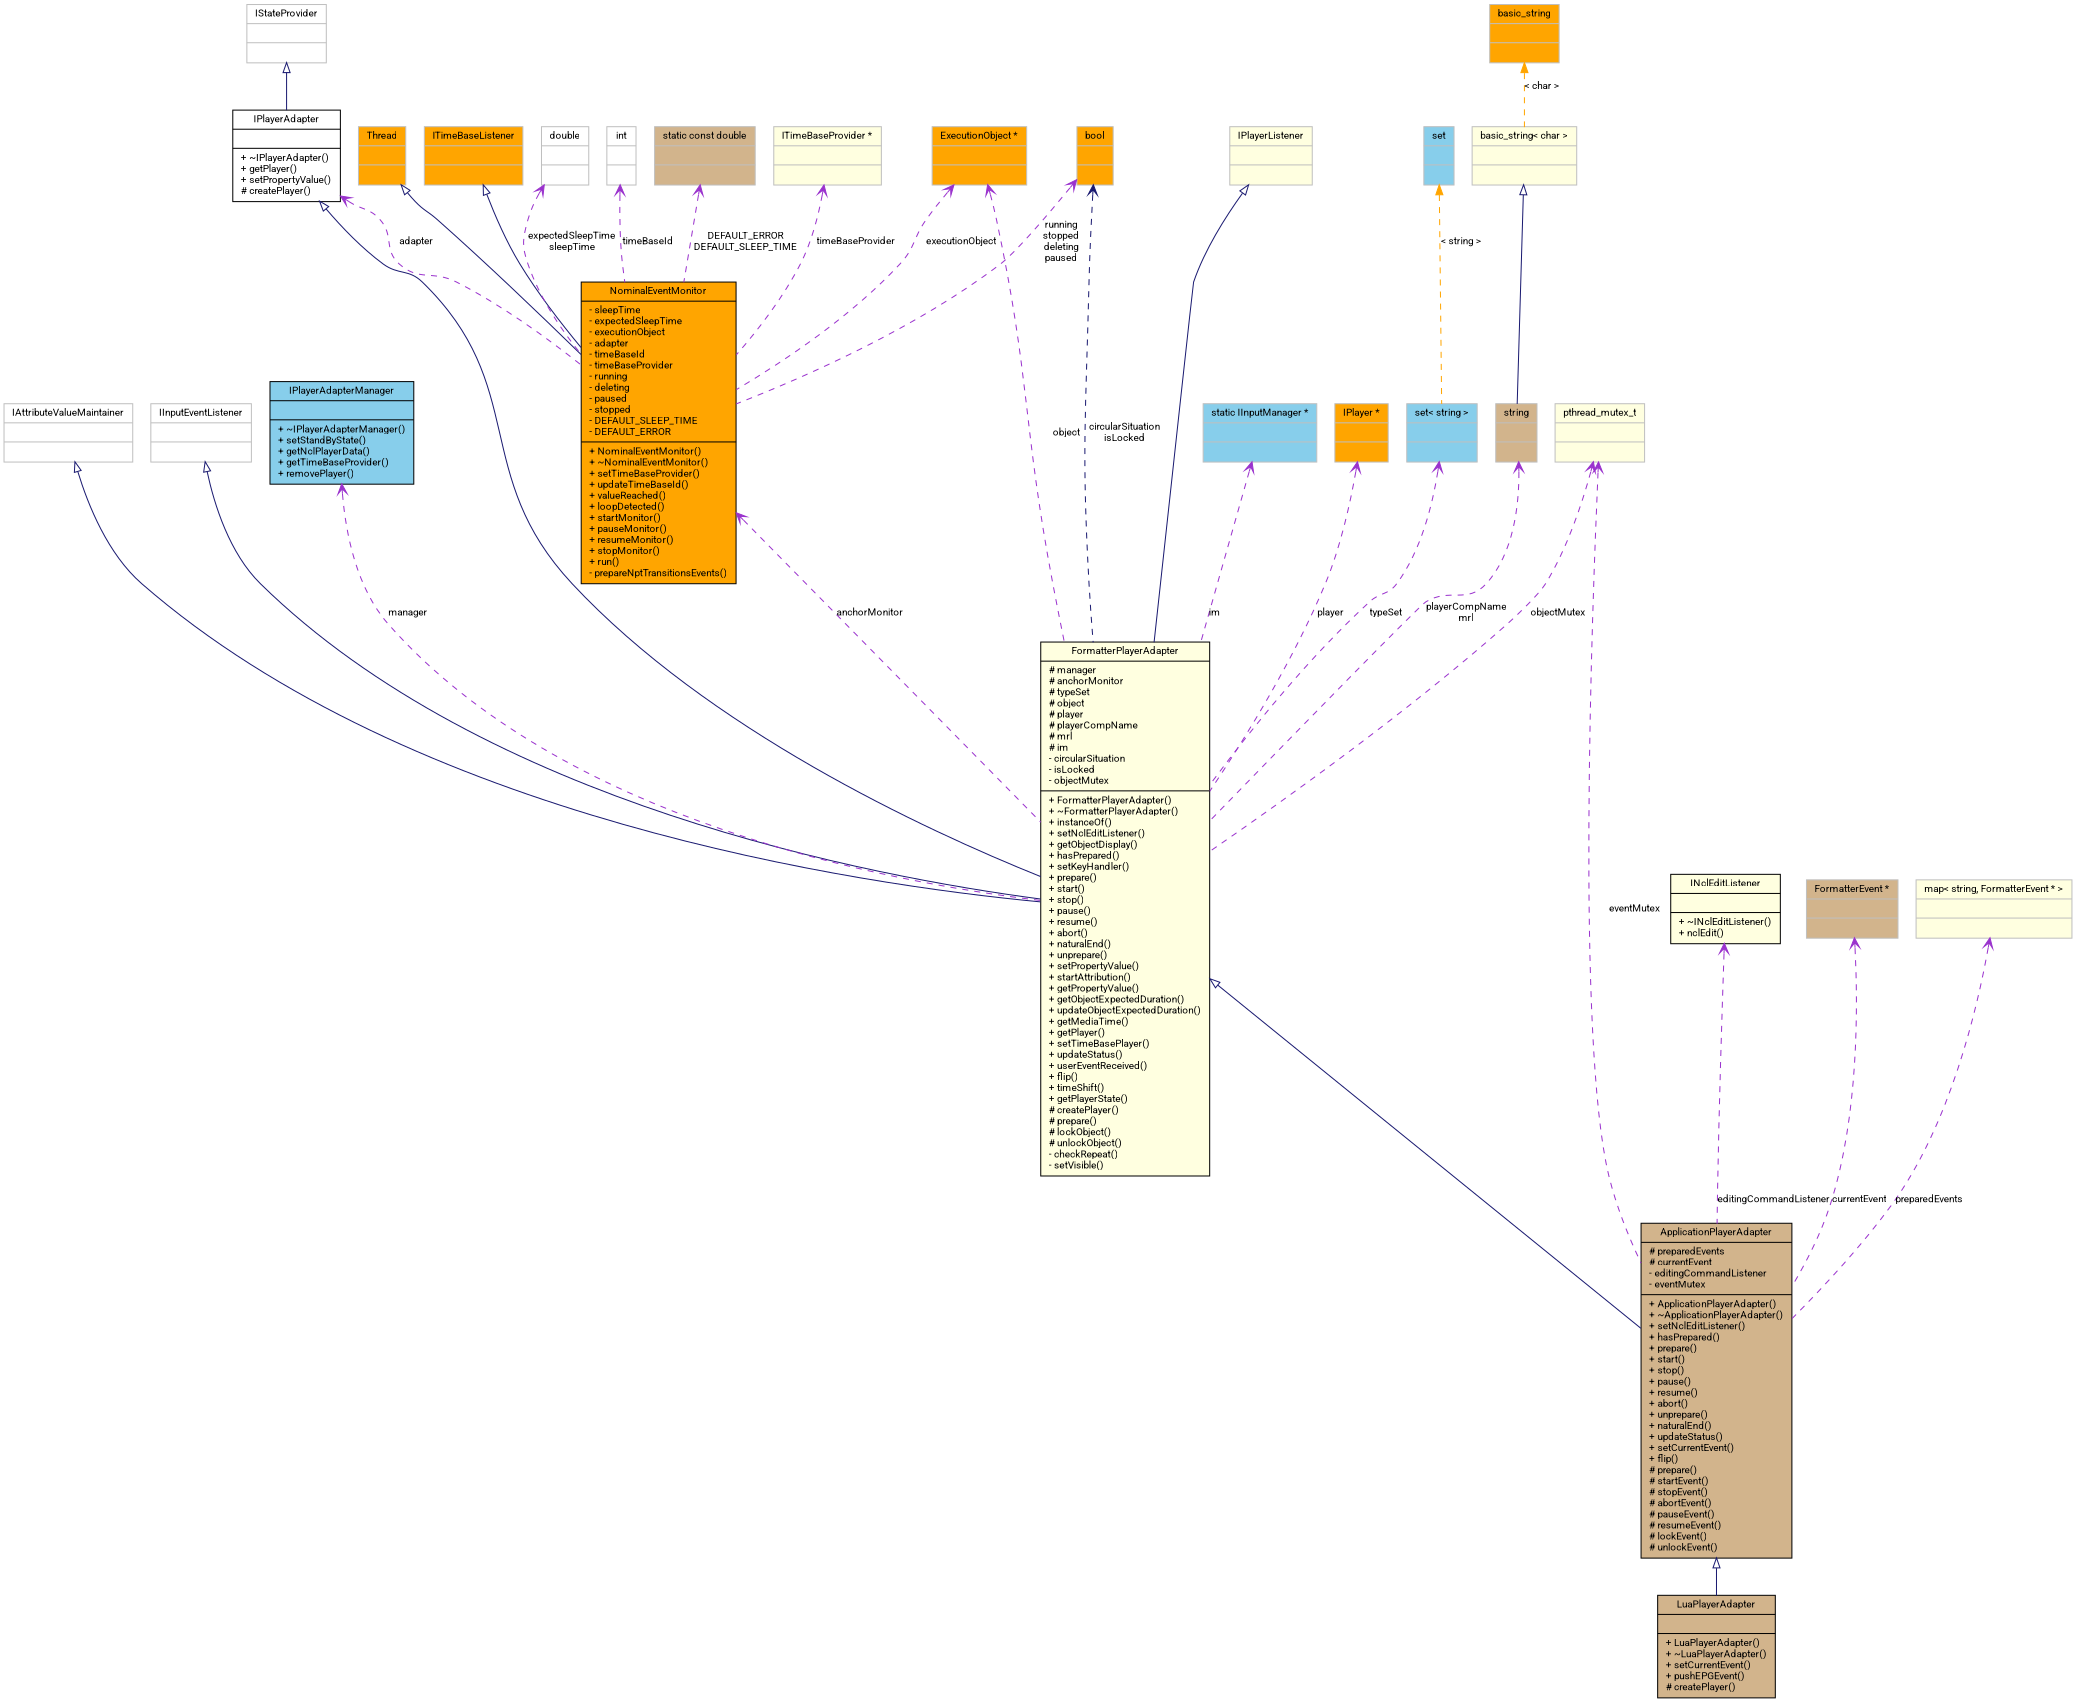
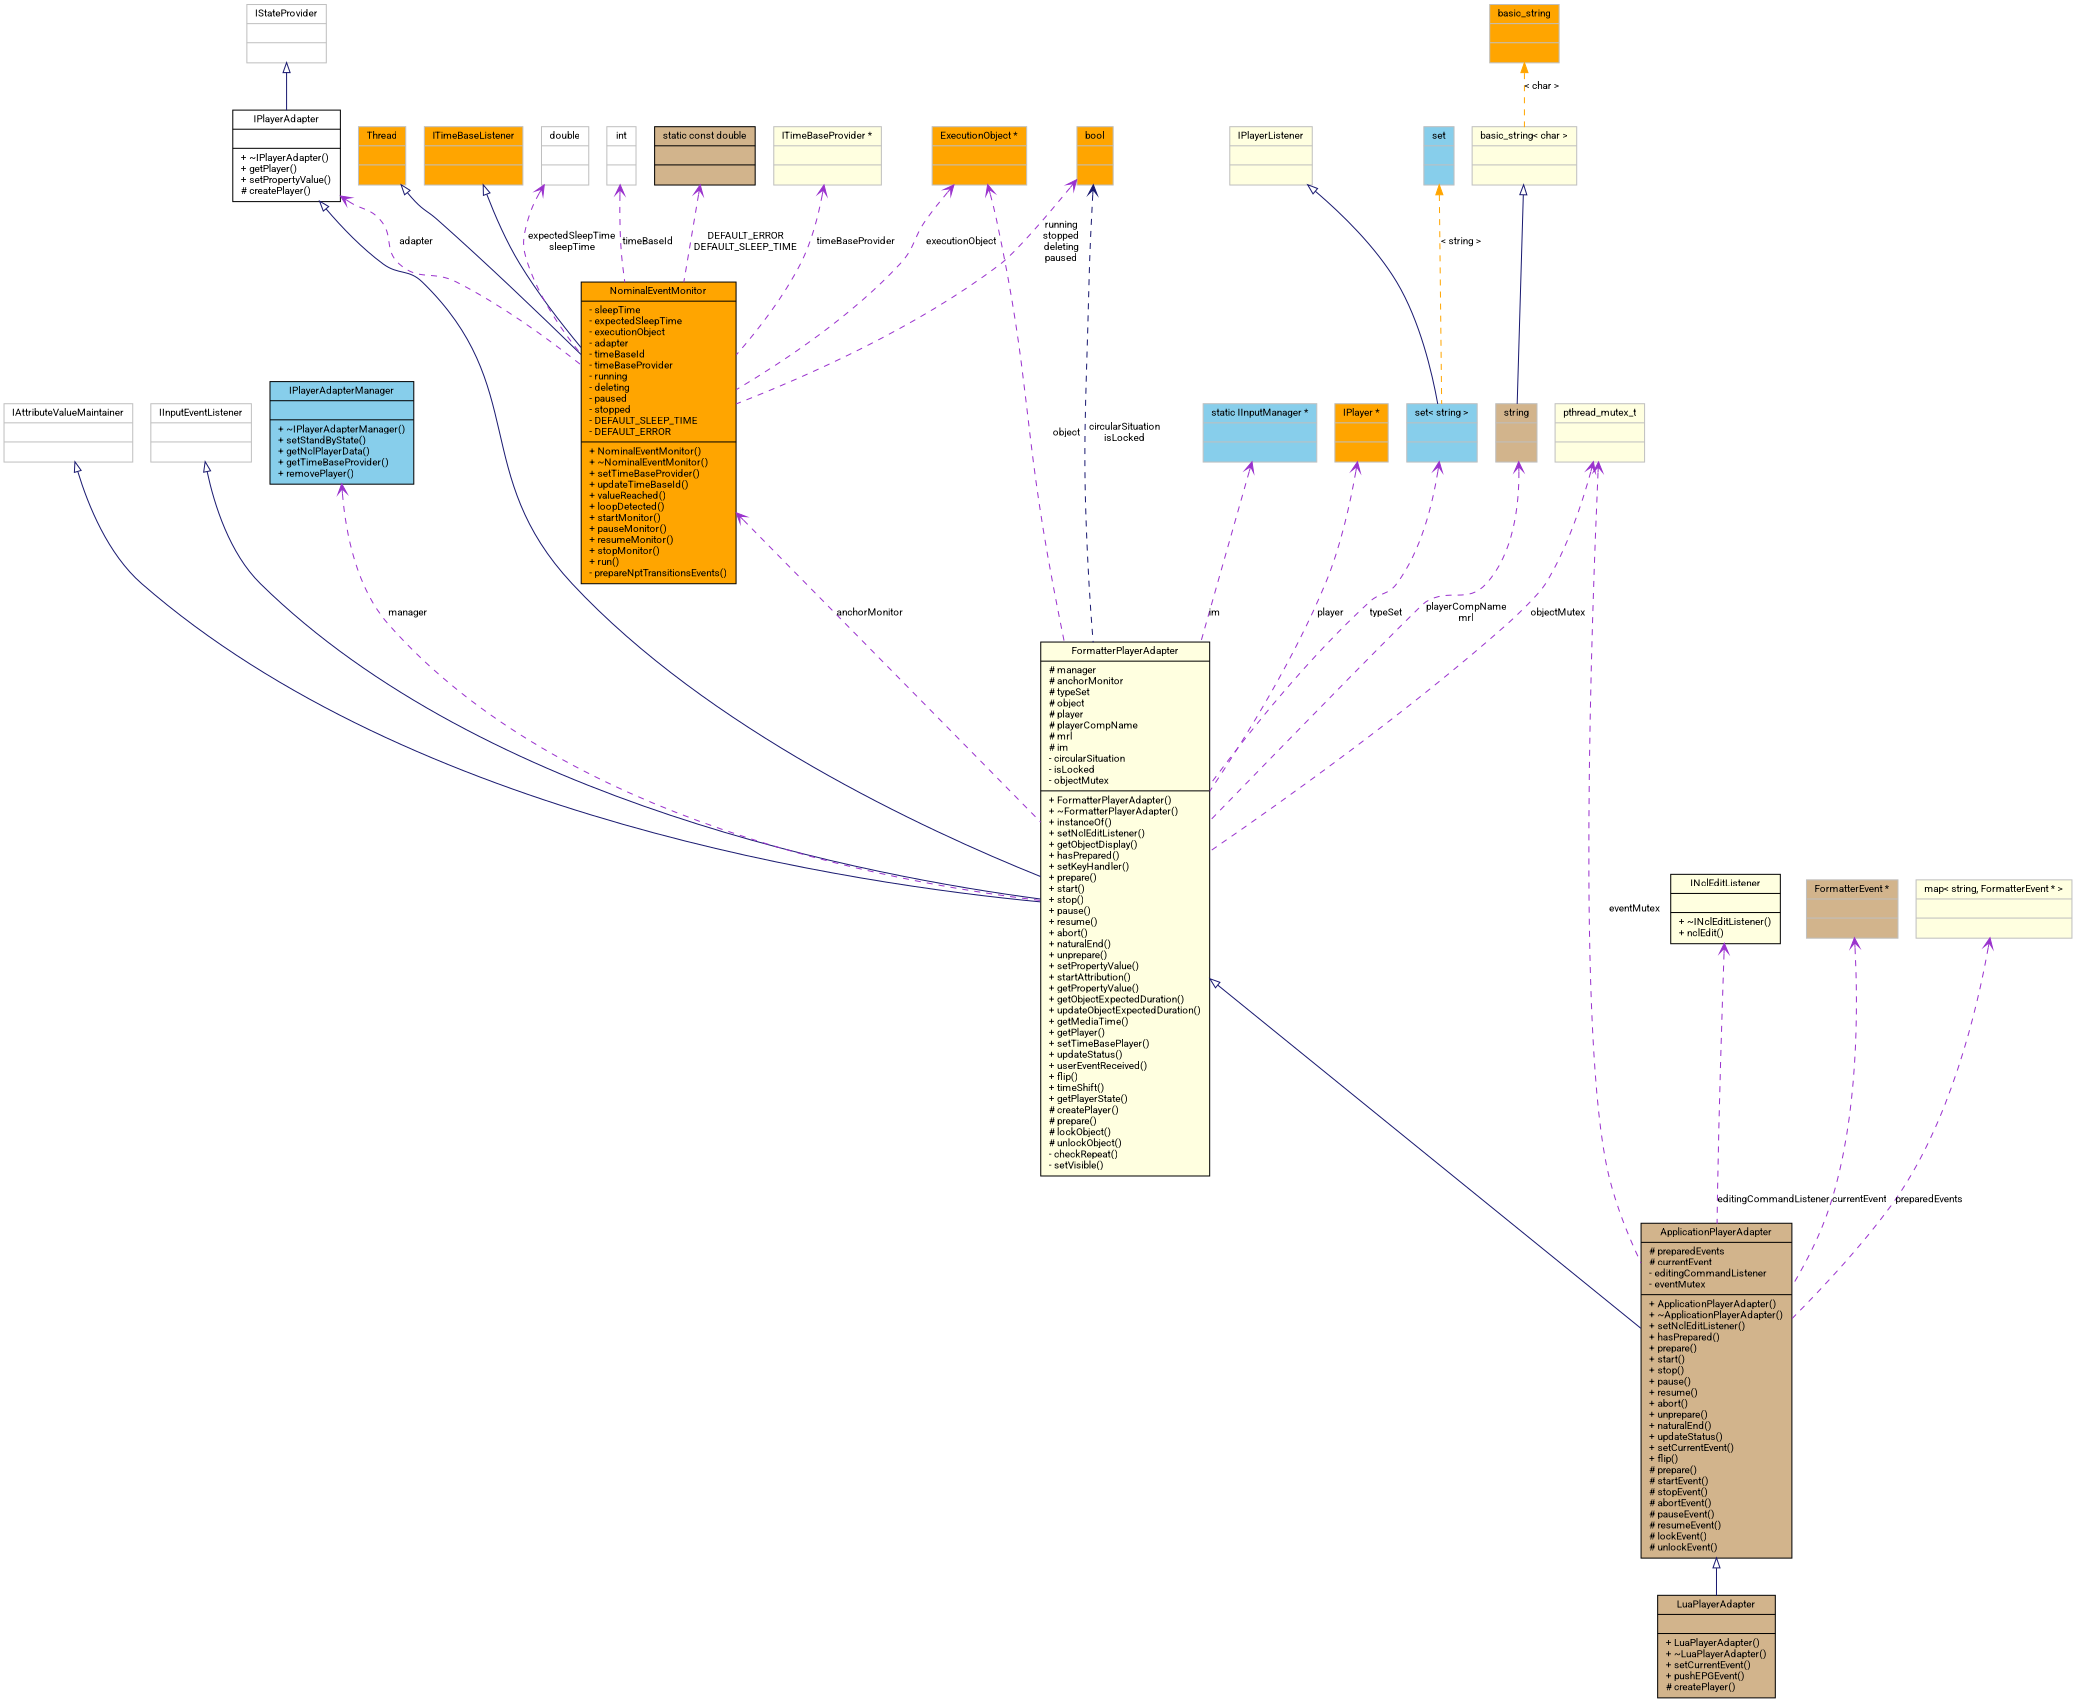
node "static const double": color grey75 -> black
edge "FormatterPlayerAdapter" -> "IPlayerListener": now "set< string >" -> "IPlayerListener"
